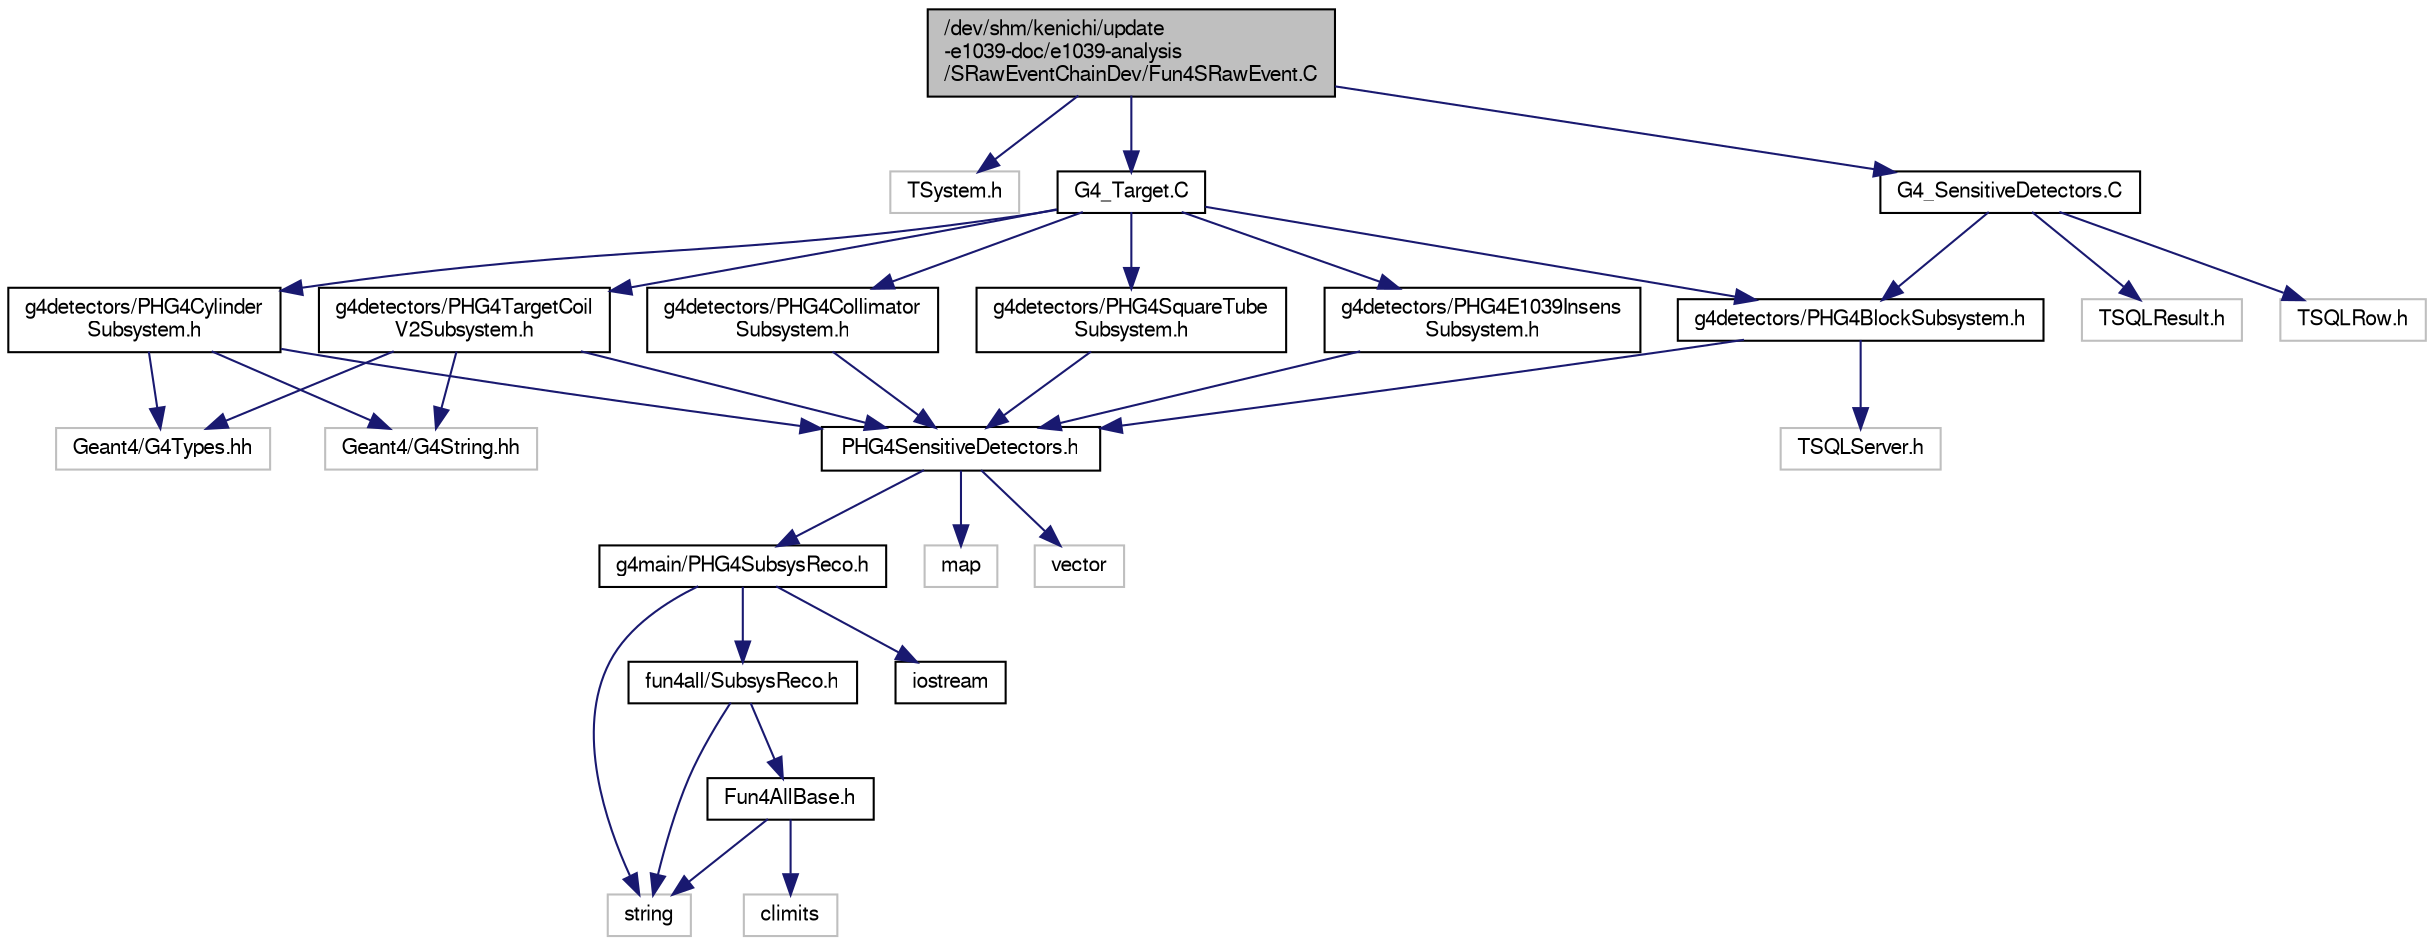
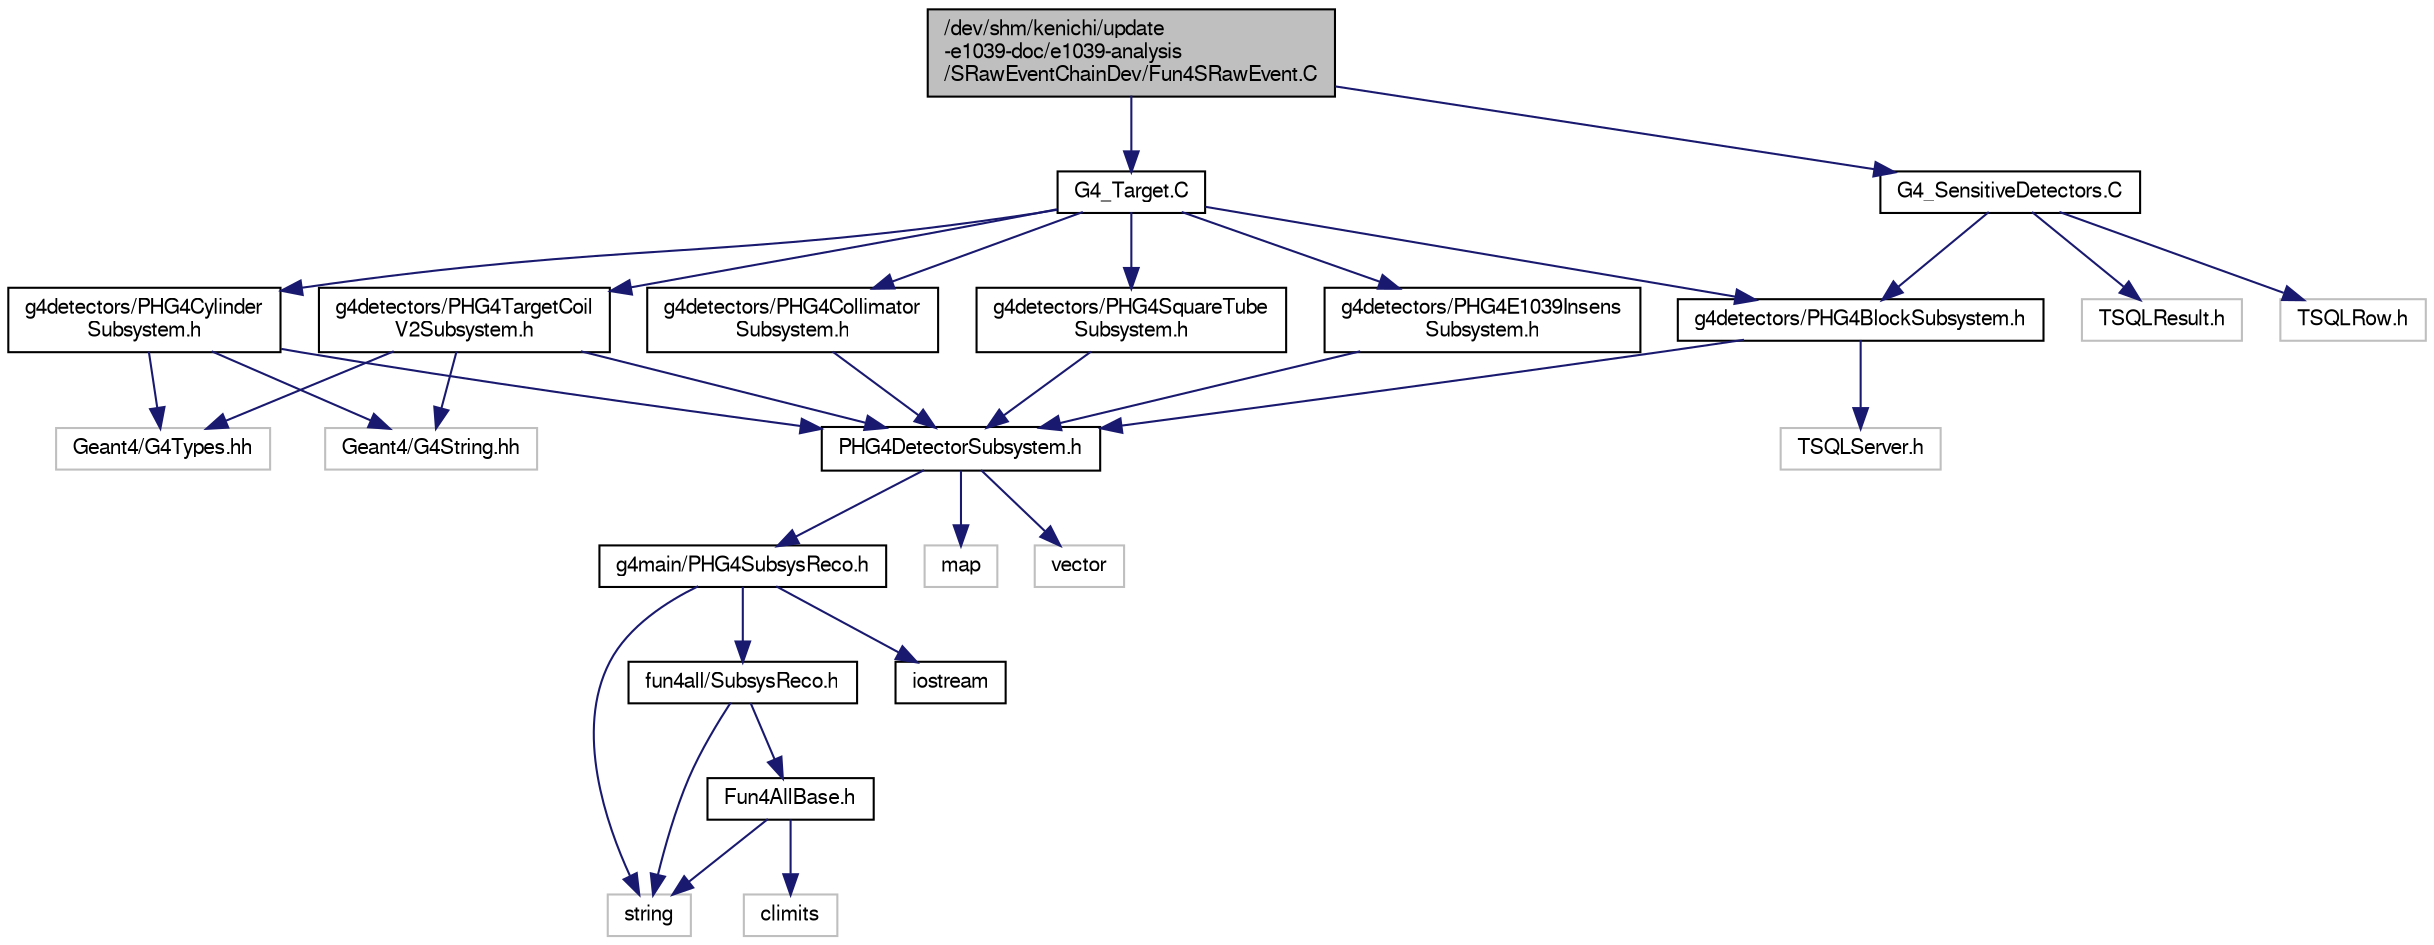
node "TSystem.h": removed
node "PHG4SensitiveDetectors.h": label "PHG4SensitiveDetectors.h" -> "PHG4DetectorSubsystem.h"
